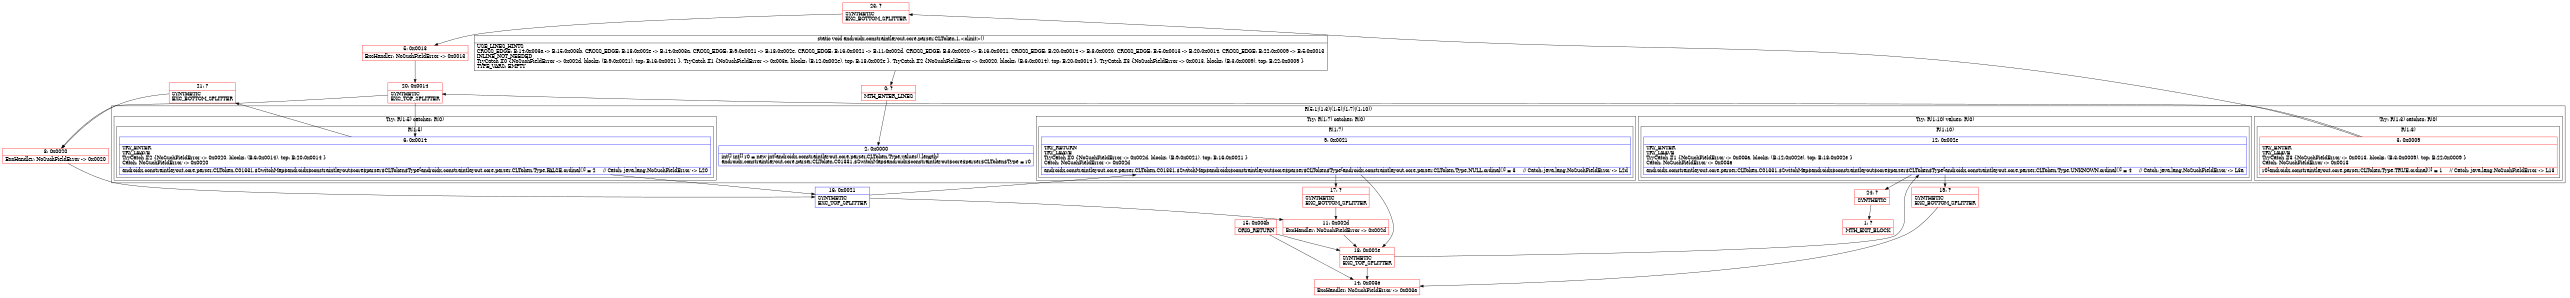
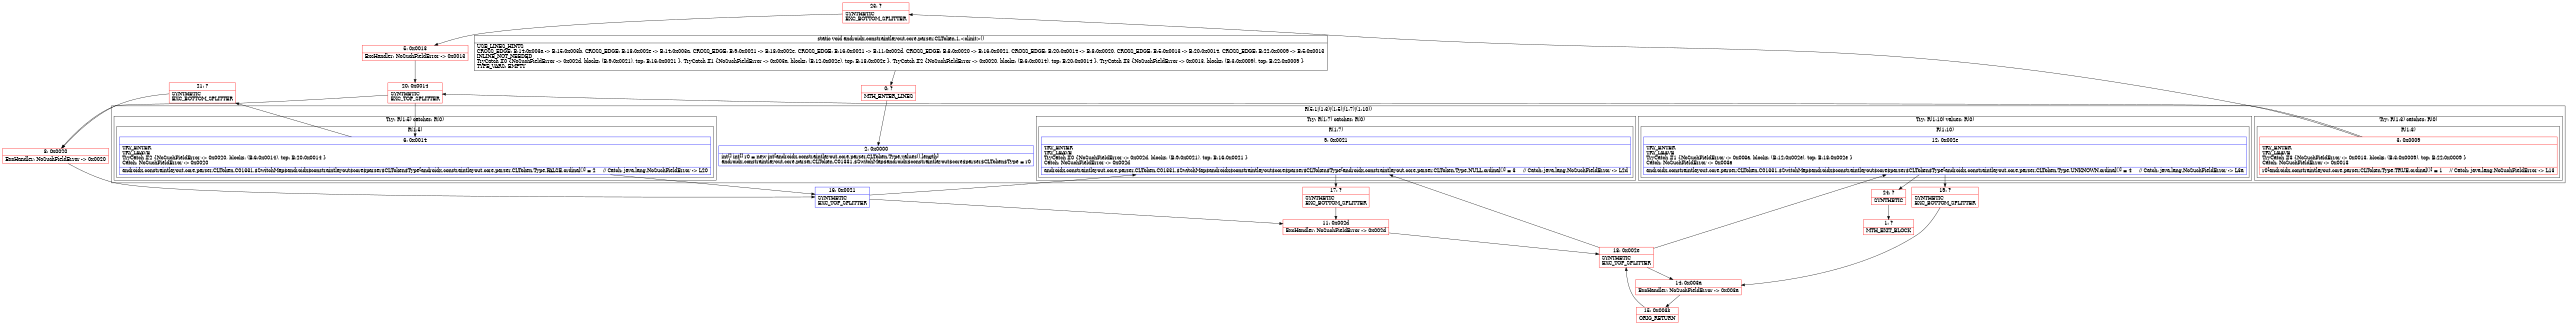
node "9: 0x0021": text "TRY_RETURN" -> "TRY_ENTER"
edge "9: 0x0021" -> "18: 0x002e": reversed
edge "15: 0x003b" -> "14: 0x003a": reversed
